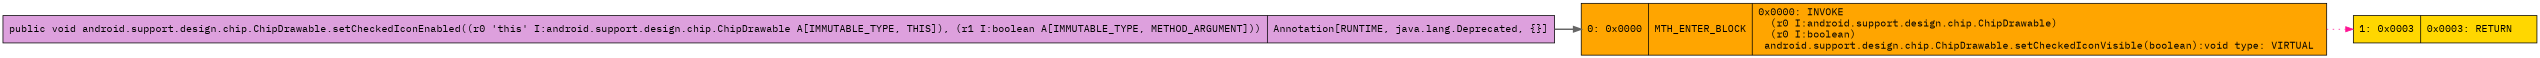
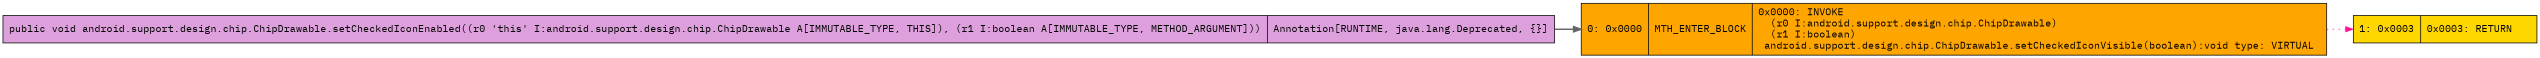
node "0: 0x0000": text "(r0 I:boolean)" -> "(r1 I:boolean)"
